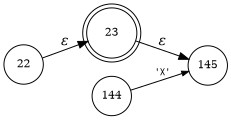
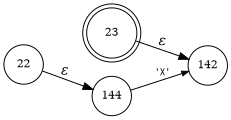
edge "22" -> "23": now "22" -> "144"
node "145": label "145" -> "142"
